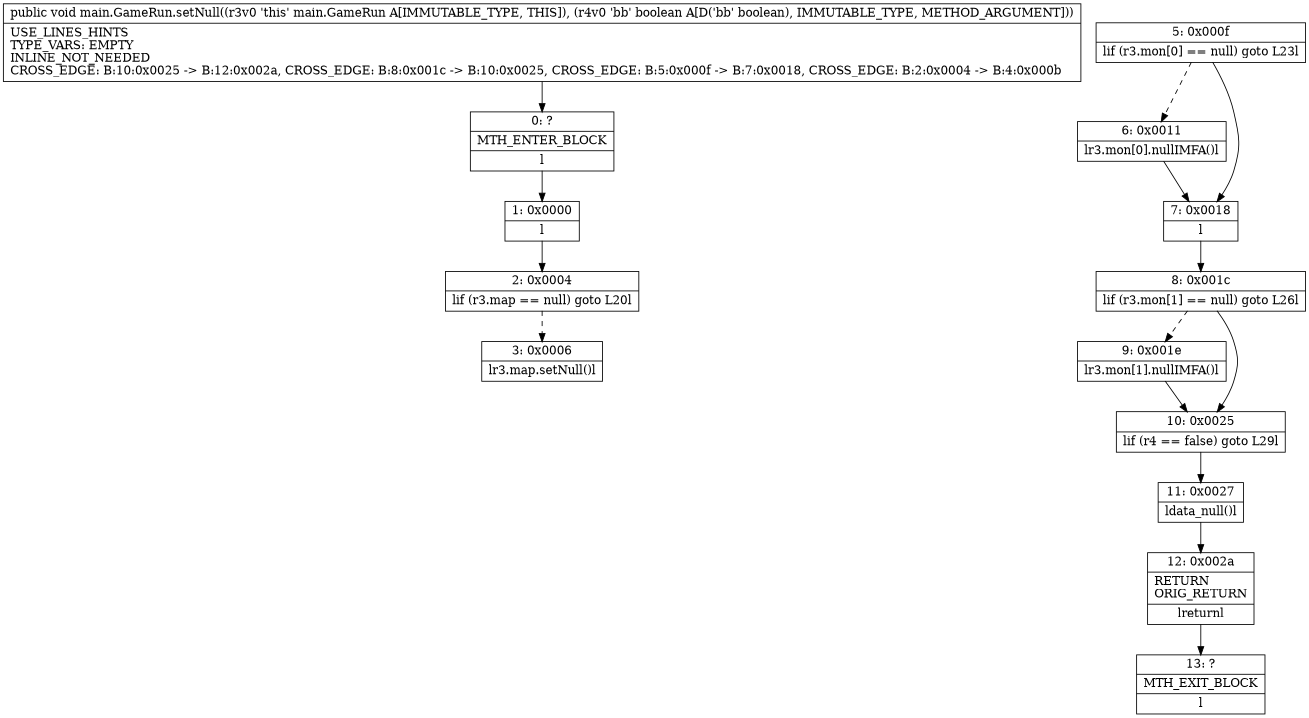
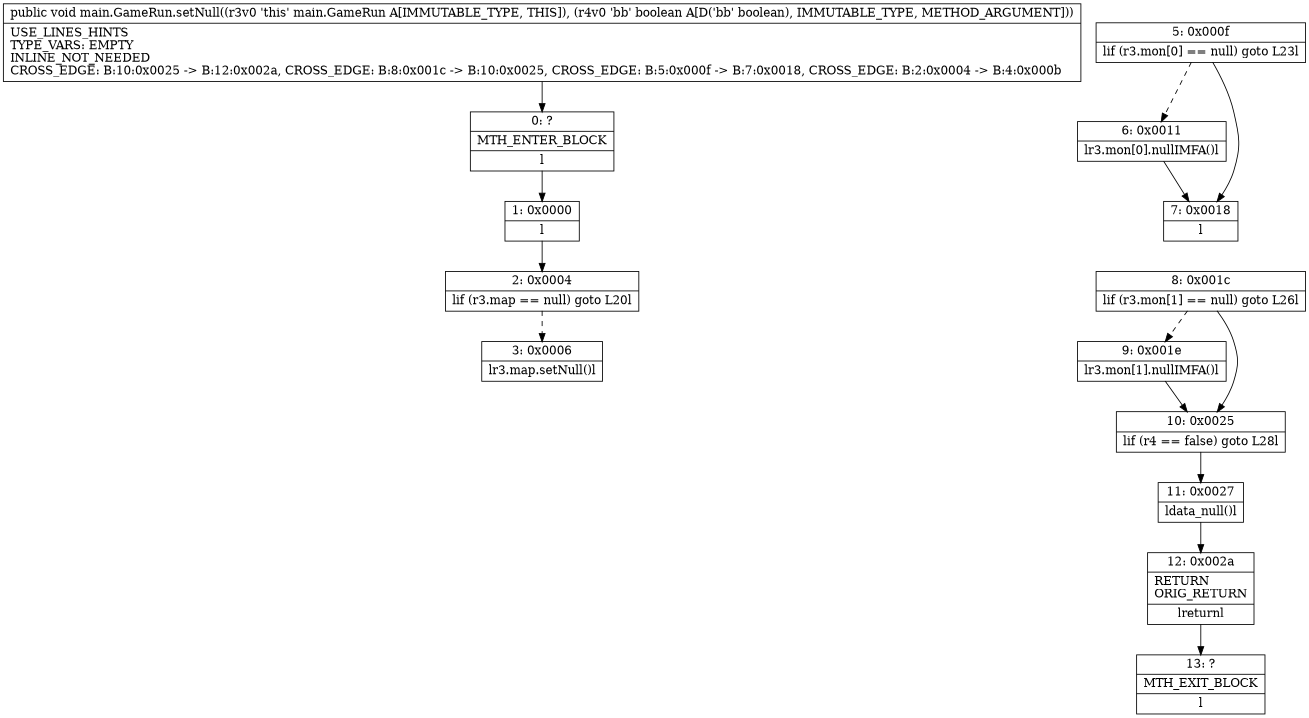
edge "7: 0x0018" -> "8: 0x001c": removed
node "10: 0x0025": text "lif (r4 == false) goto L29l" -> "lif (r4 == false) goto L28l"
